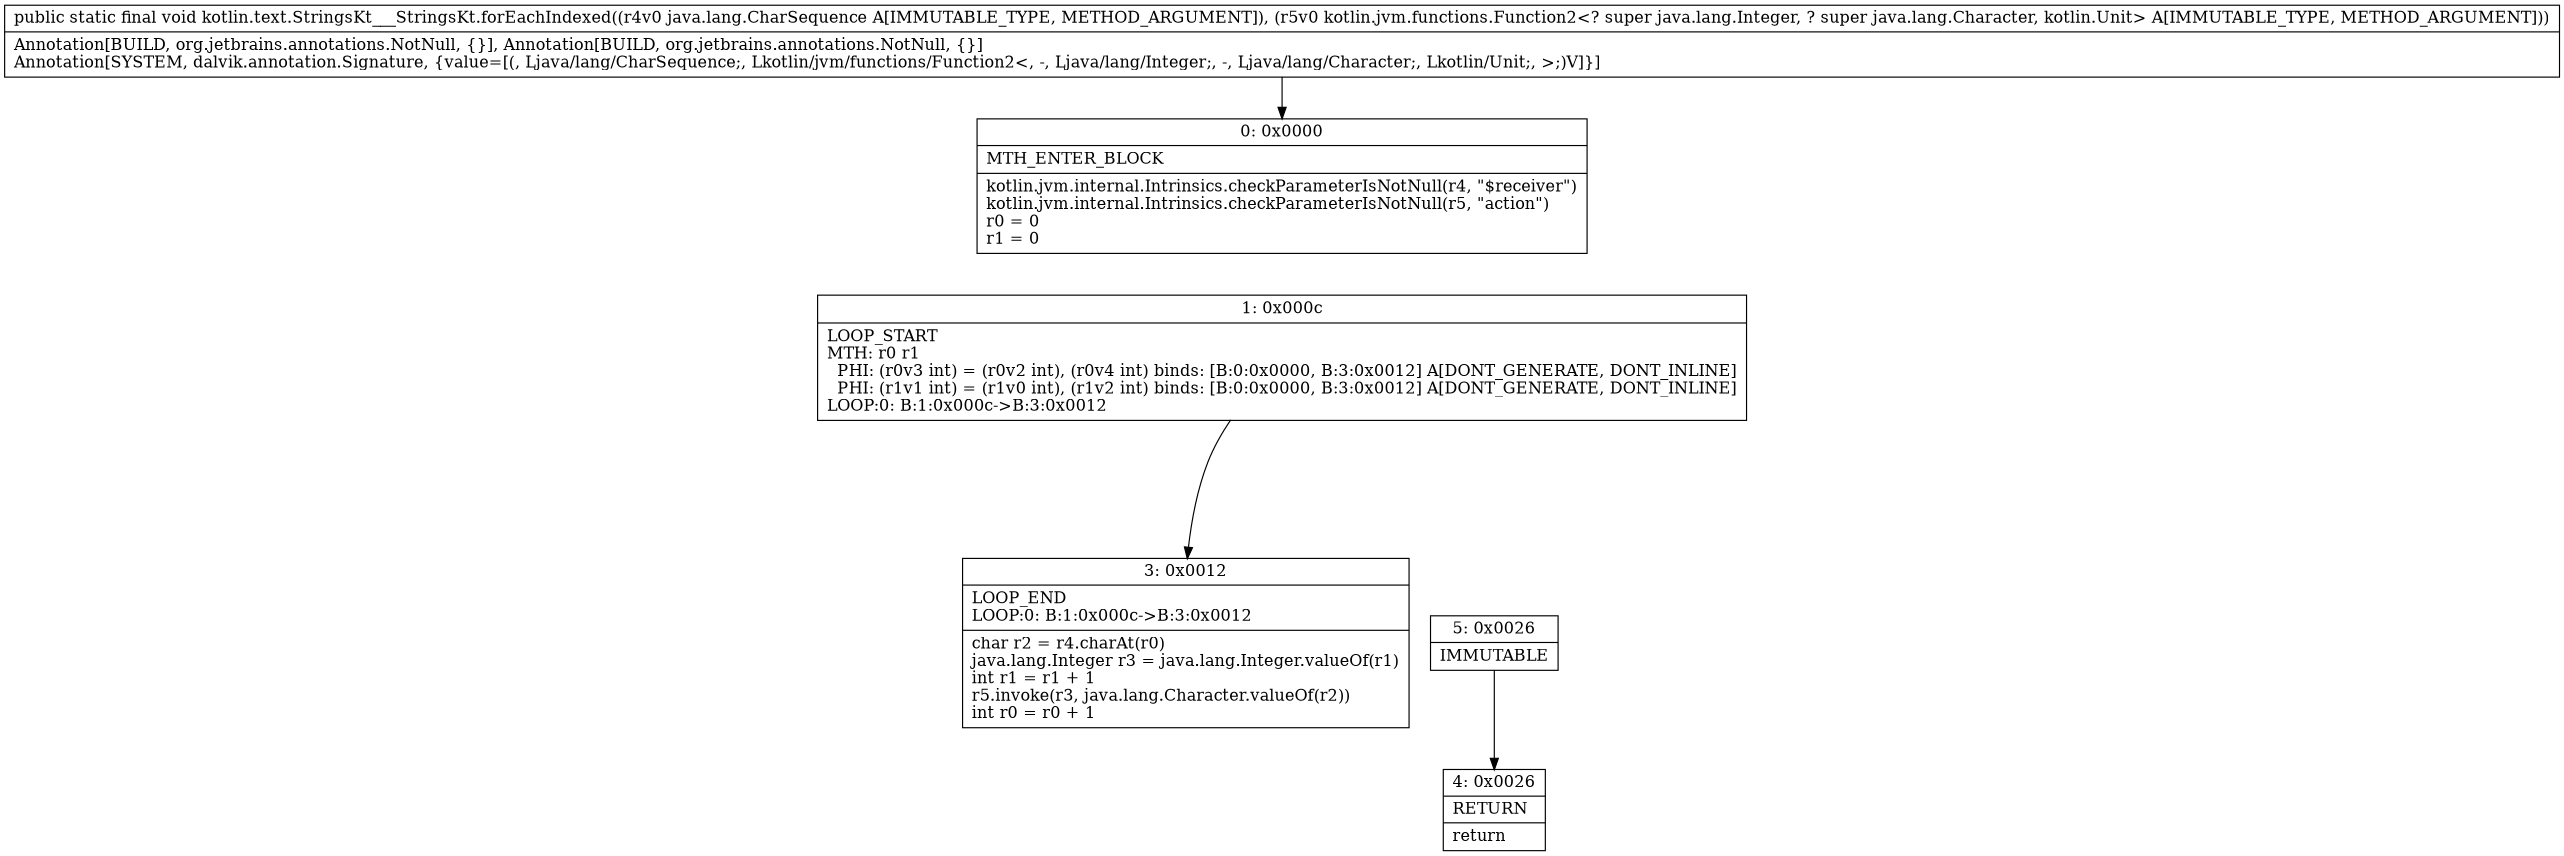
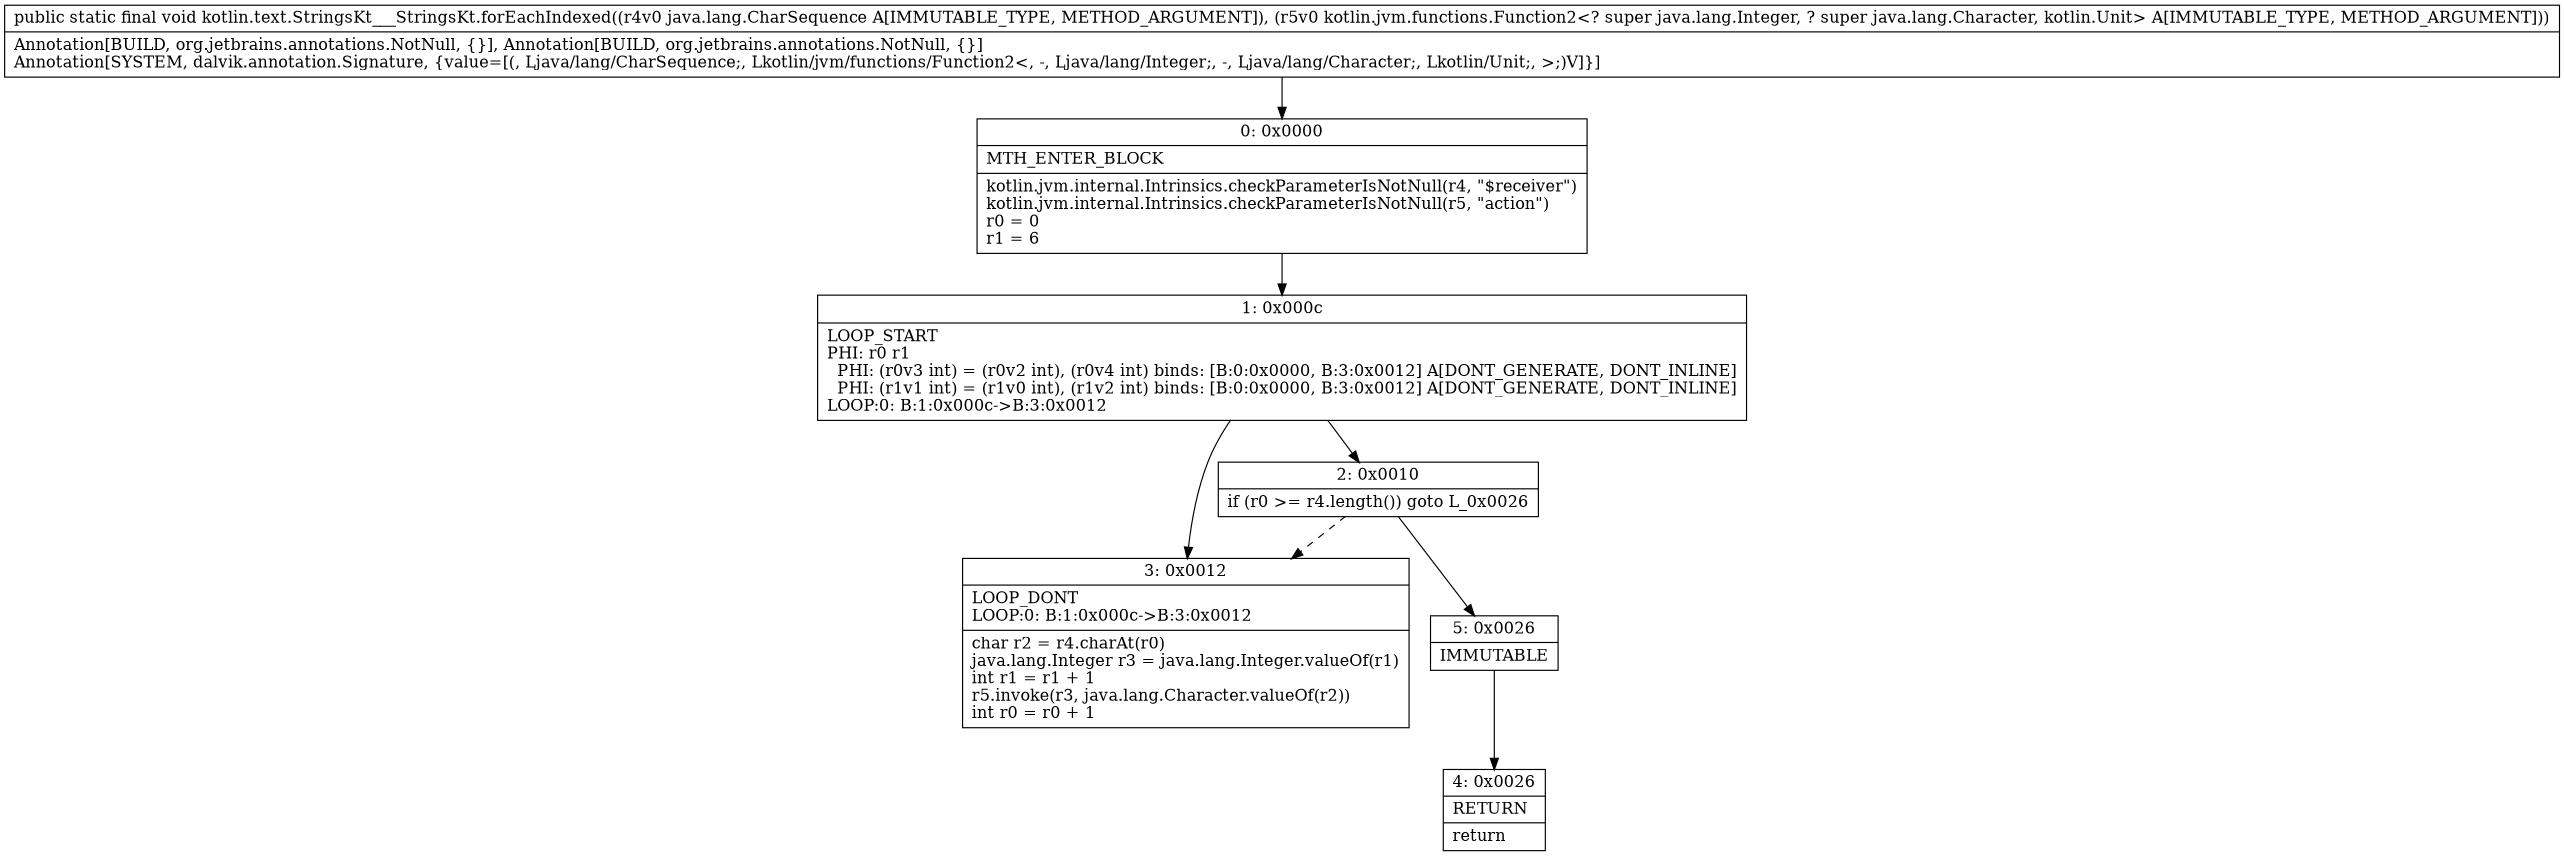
node "0: 0x0000": text "r1 = 0" -> "r1 = 6"
edge "0: 0x0000" -> "1: 0x000c": added
node "1: 0x000c": text "MTH: r0 r1" -> "PHI: r0 r1"
node "2: 0x0010": added
node "3: 0x0012": text "LOOP_END" -> "LOOP_DONT"
